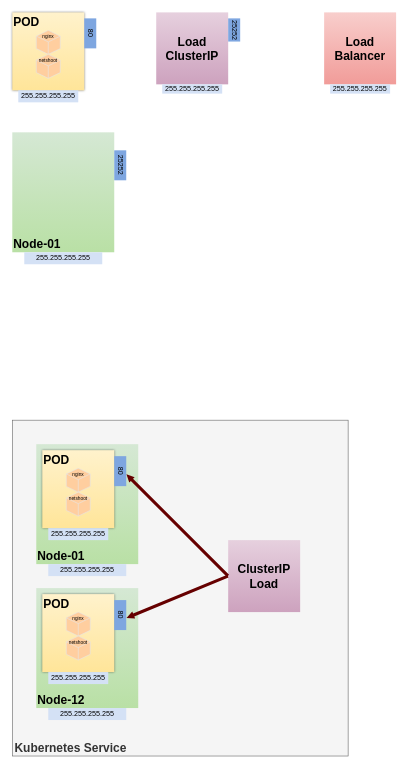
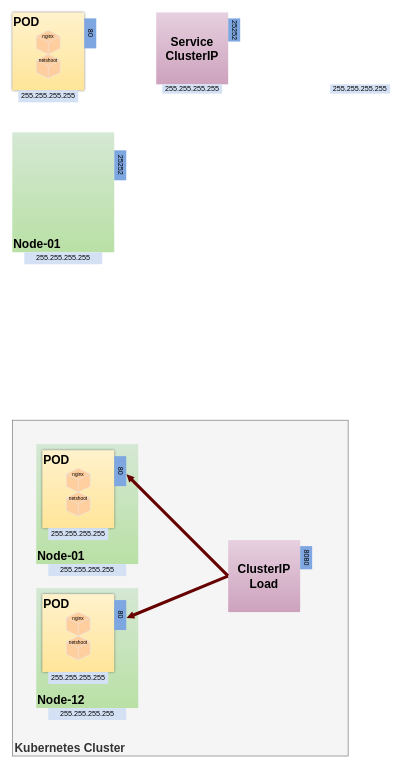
node "Load ClusterIP": label "Load ClusterIP" -> "Service ClusterIP"
node "Load Balancer": removed
node "8080": added
node "Kubernetes Service": label "Kubernetes Service" -> "Kubernetes Cluster"
